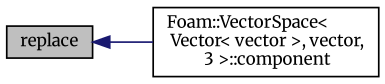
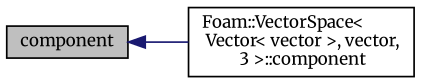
node "replace": label "replace" -> "component"
